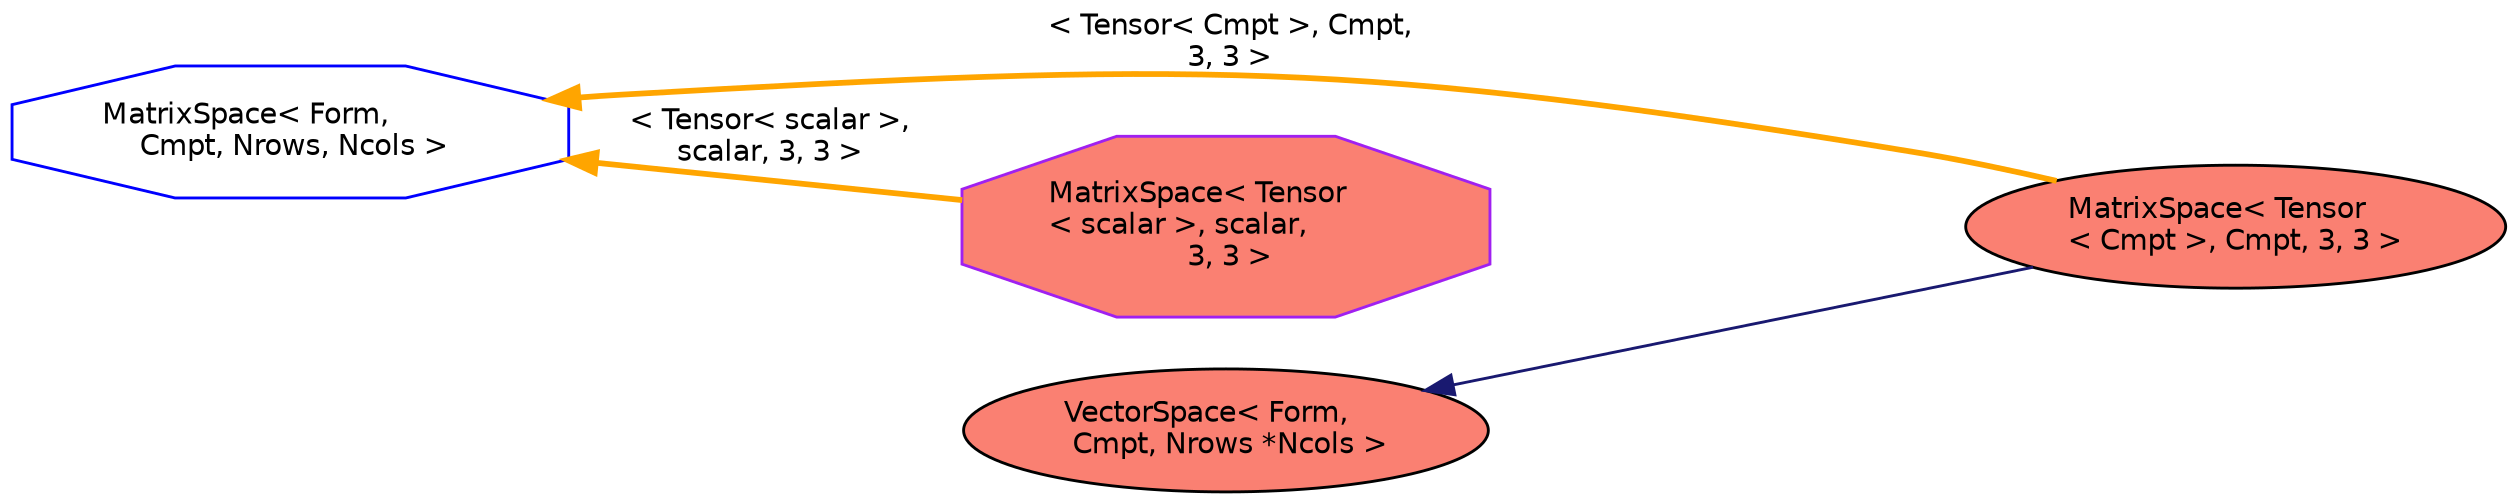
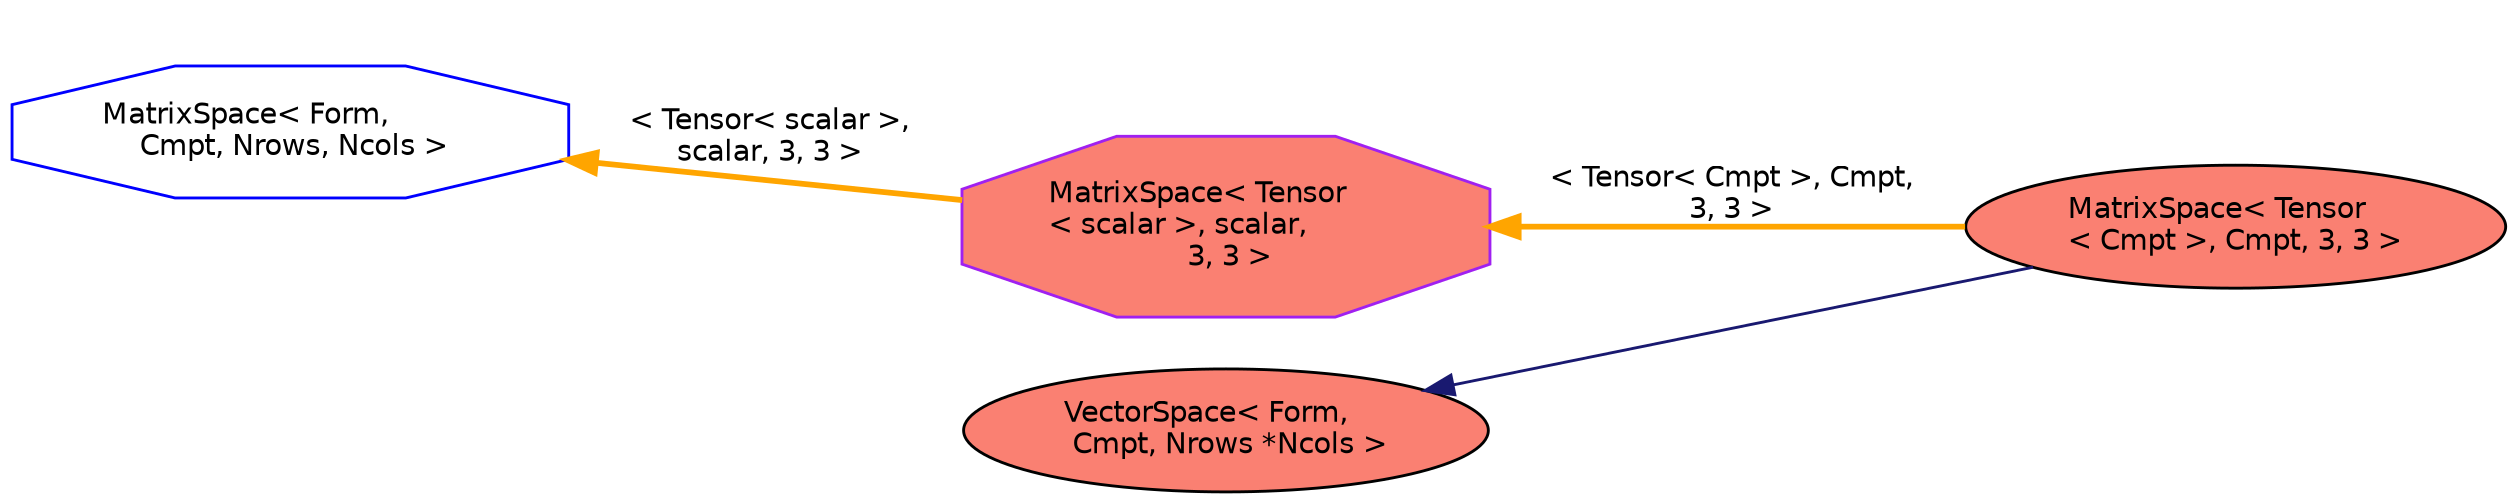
edge "MatrixSpace< Tensor < Cmpt >, Cmpt, 3, 3 >" -> "MatrixSpace< Form, Cmpt, Nrows, Ncols >": now "MatrixSpace< Tensor < Cmpt >, Cmpt, 3, 3 >" -> "MatrixSpace< Tensor < scalar >, scalar, 3, 3 >"
